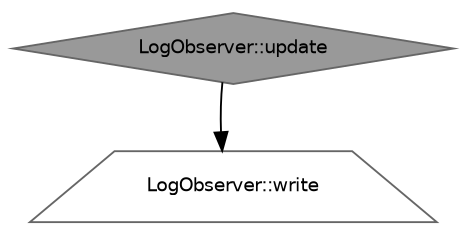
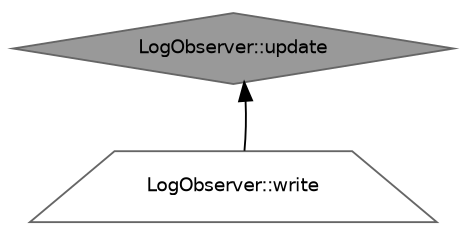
edge "LogObserver::update" -> "LogObserver::write": reversed
